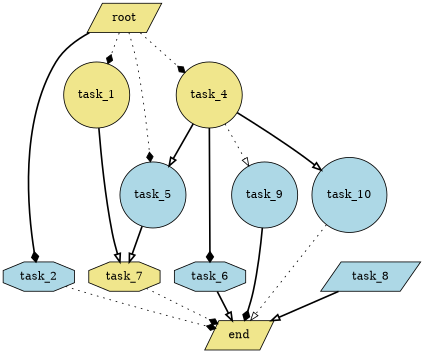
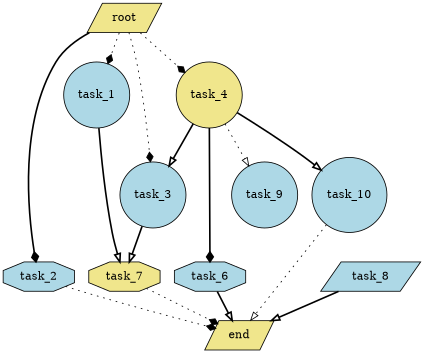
node "task_1": fillcolor khaki -> lightblue
node "task_5": label "task_5" -> "task_3"
edge "task_9" -> "end": removed
